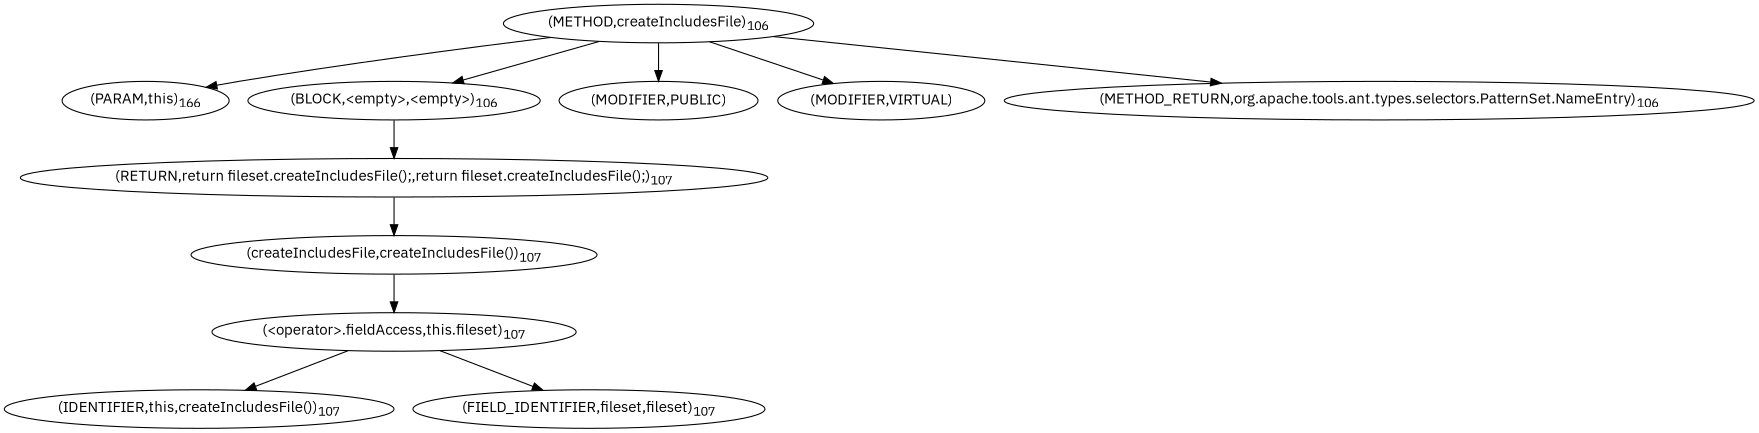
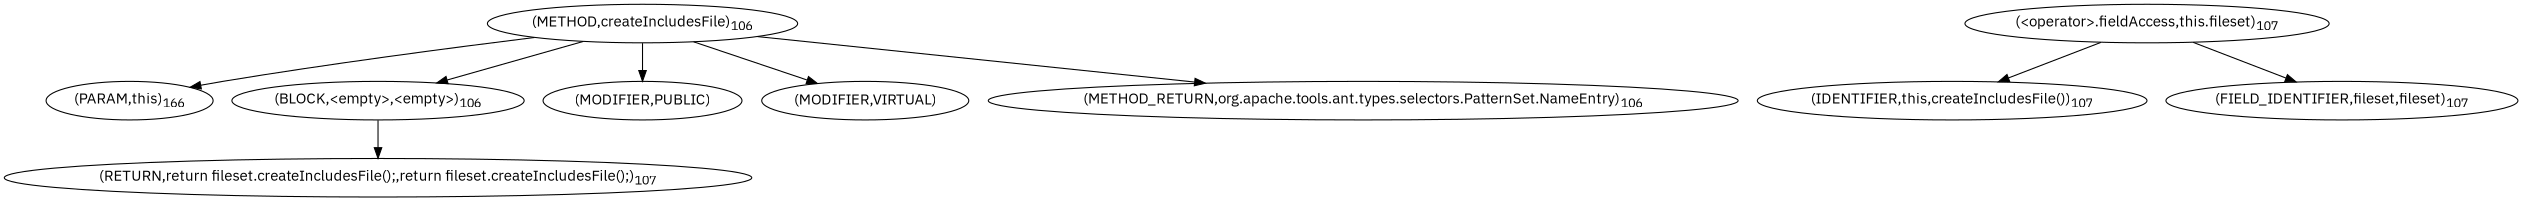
node "(createIncludesFile,createIncludesFile())": removed
